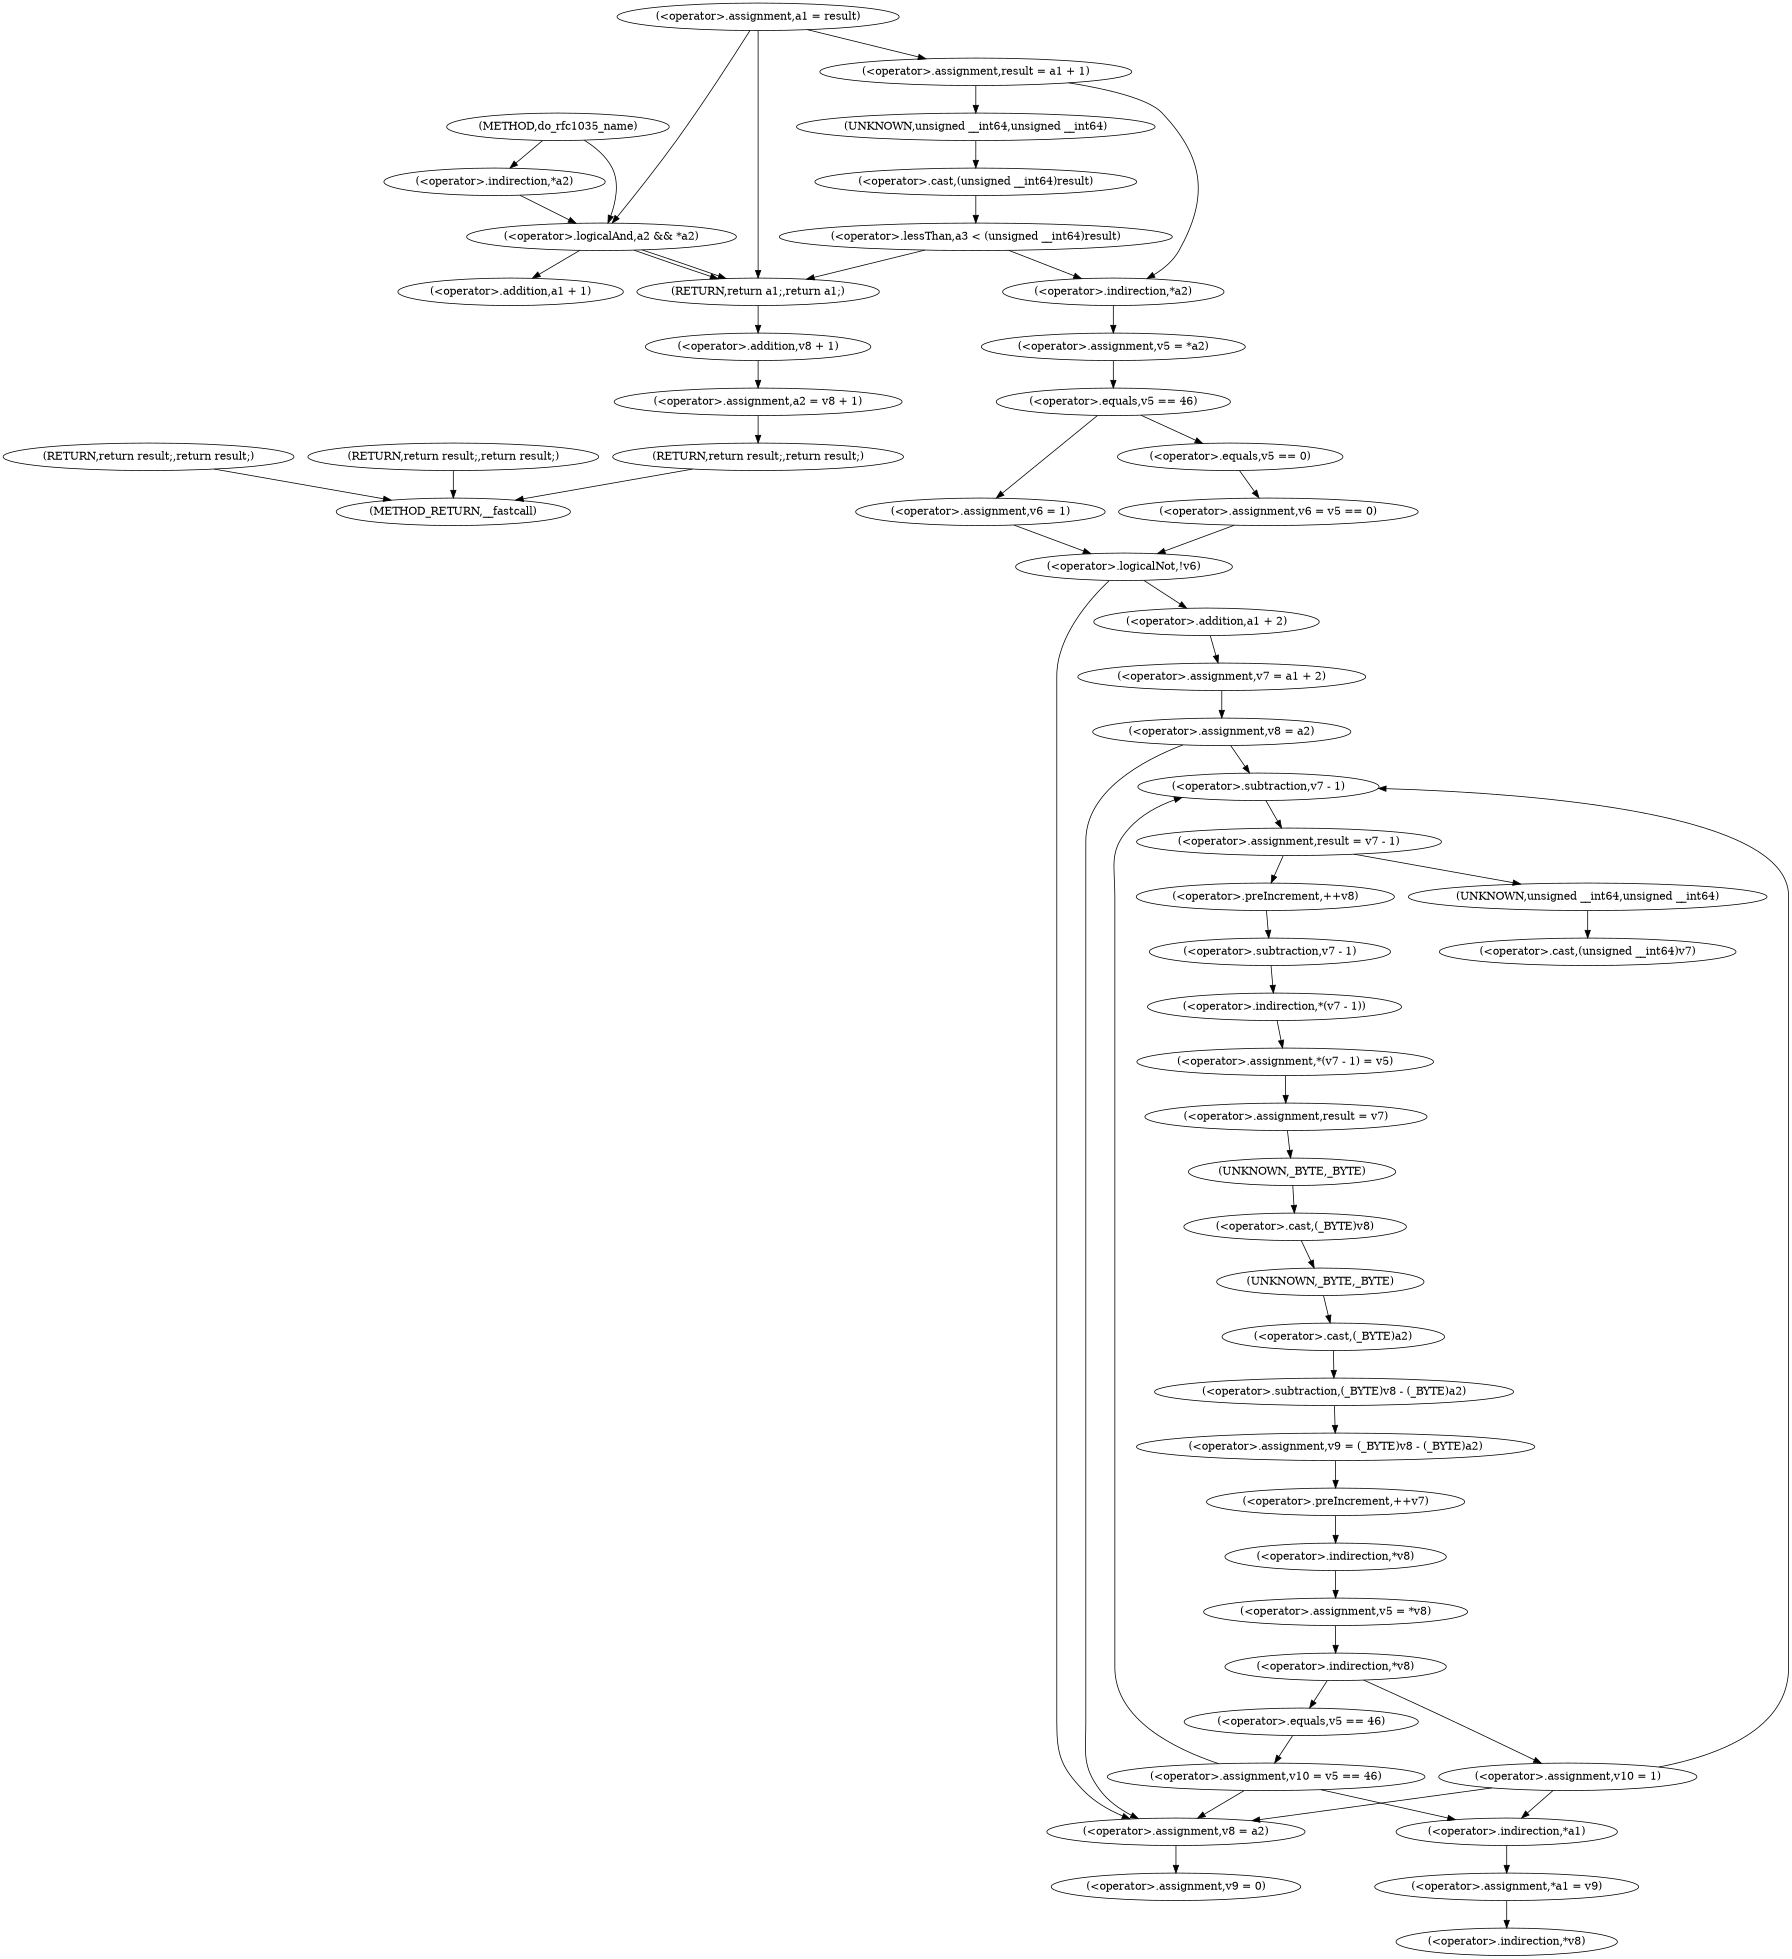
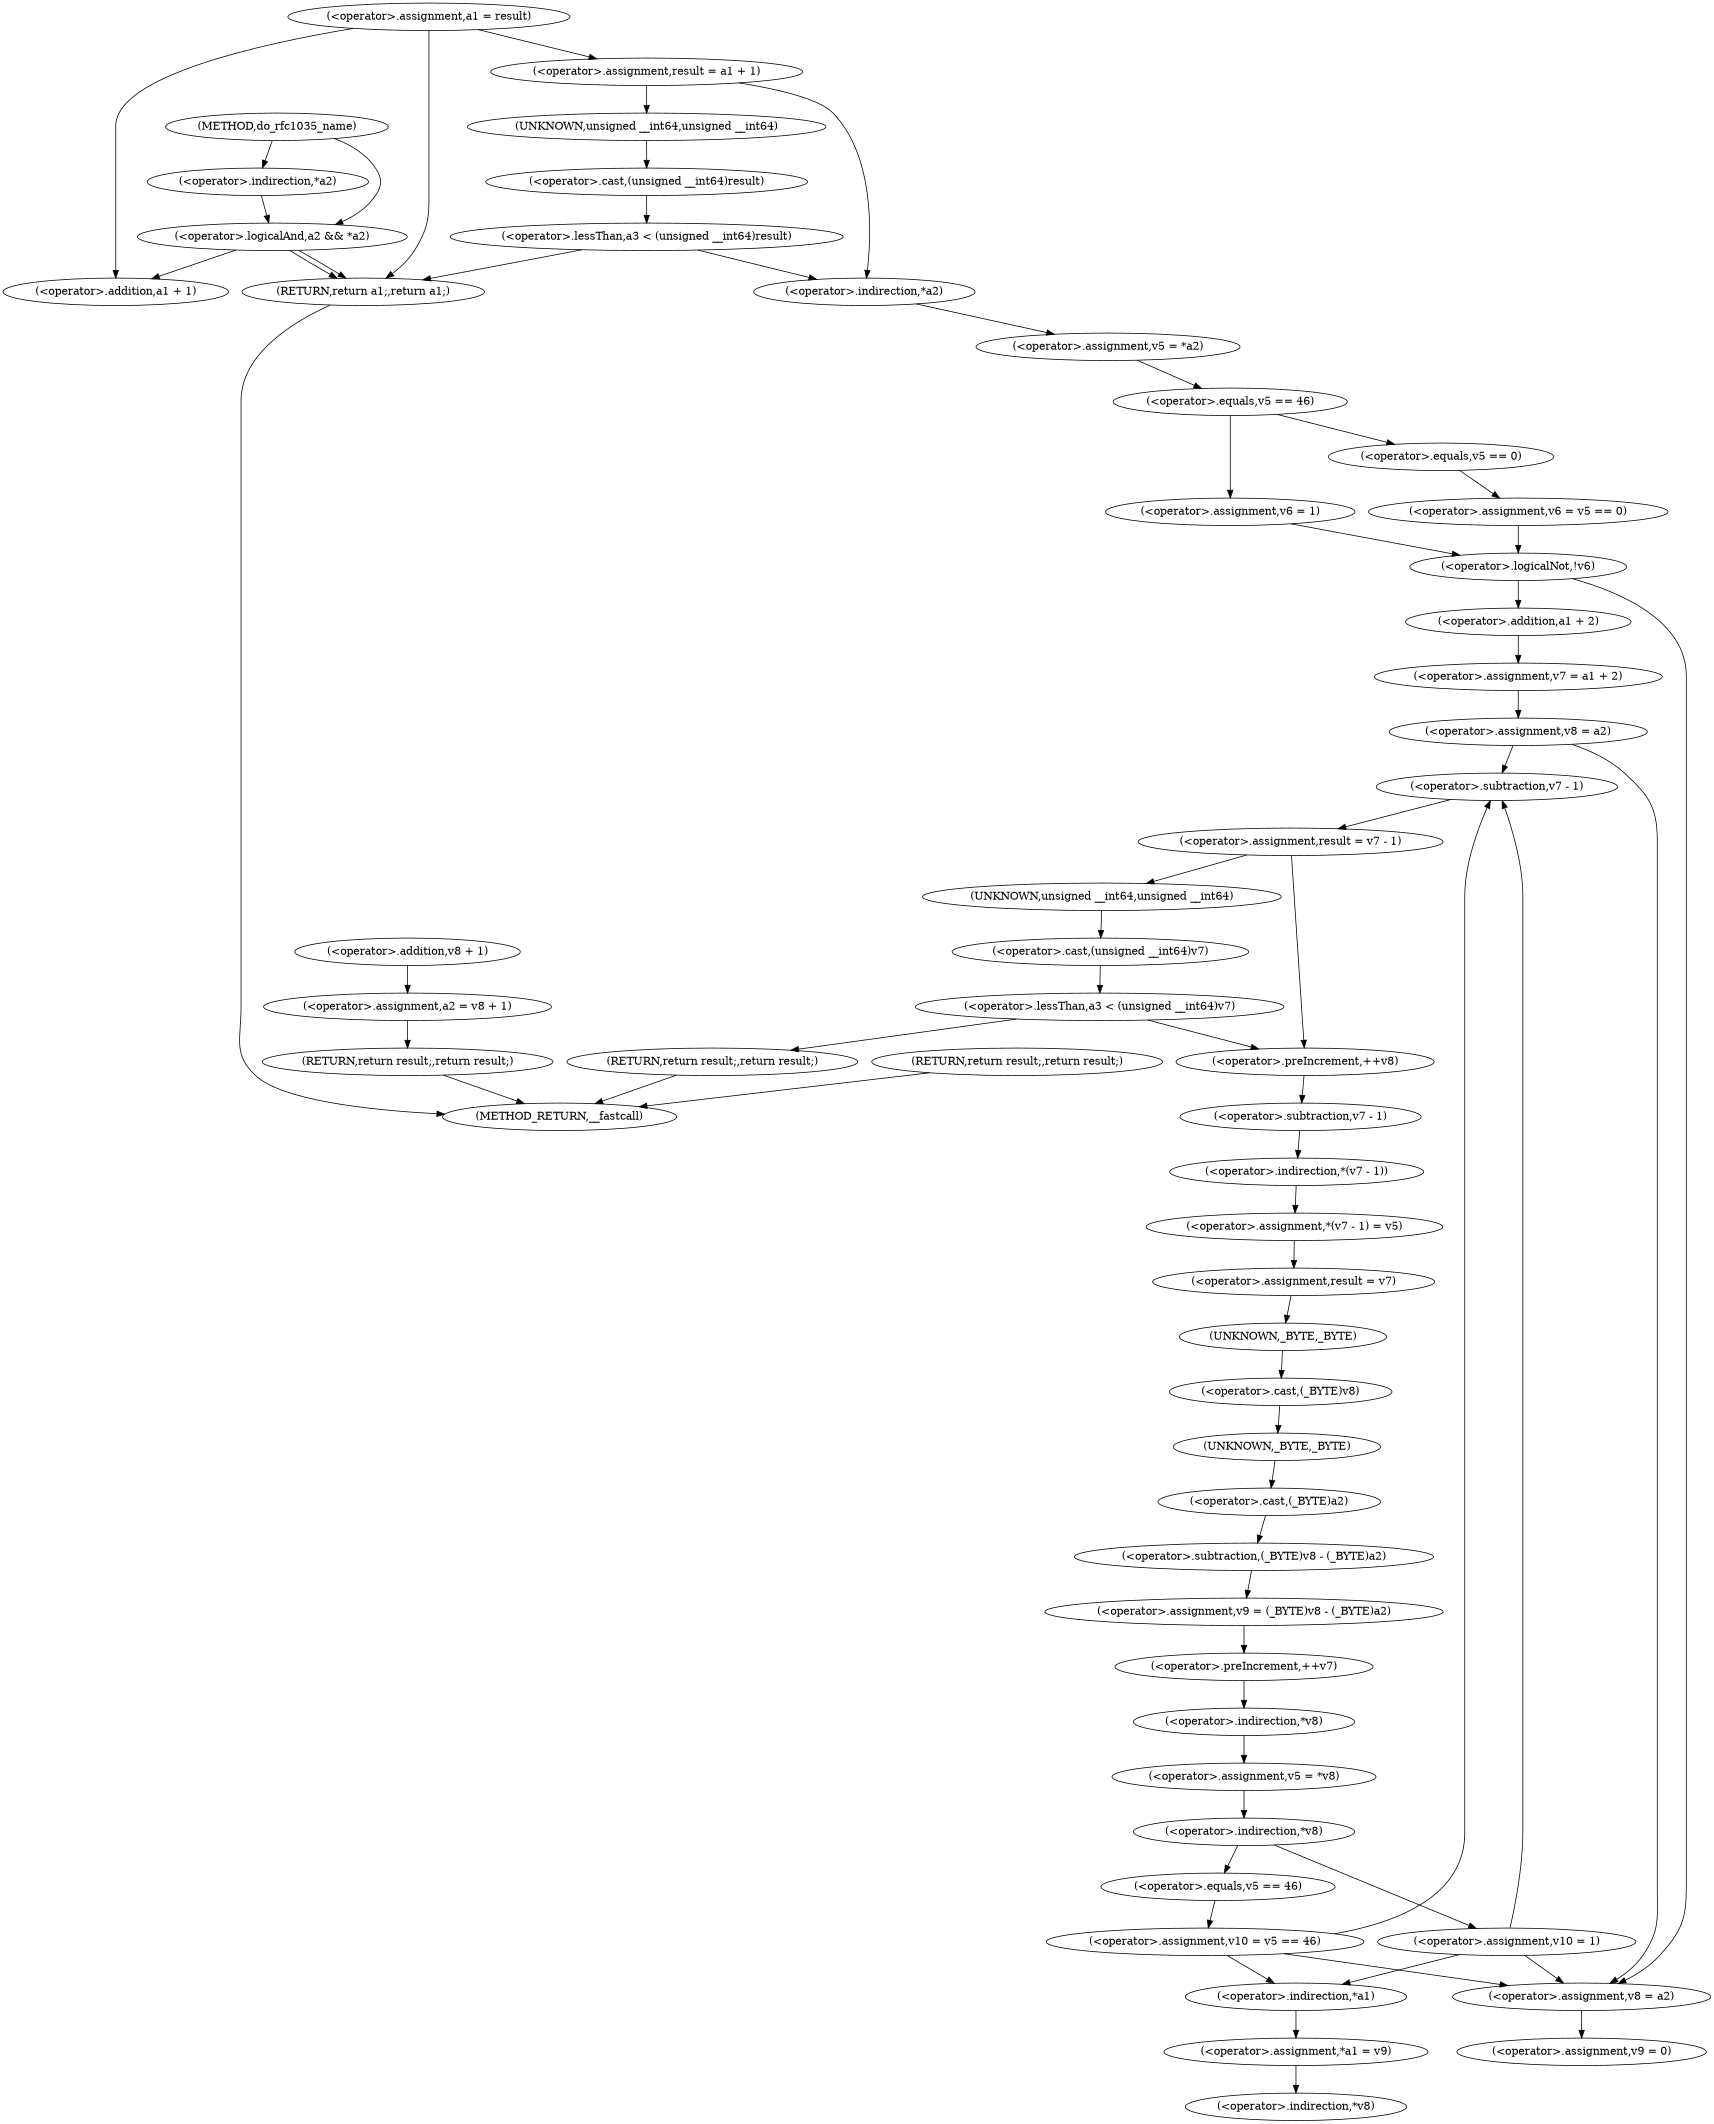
edge "(<operator>.assignment,a1 = result)" -> "(<operator>.logicalAnd,a2 && *a2)": now "(<operator>.assignment,a1 = result)" -> "(<operator>.addition,a1 + 1)"
edge "(RETURN,return a1;,return a1;)" -> "(<operator>.addition,v8 + 1)": now "(RETURN,return a1;,return a1;)" -> "(METHOD_RETURN,__fastcall)"
node "(<operator>.lessThan,a3 < (unsigned __int64)v7)": added
